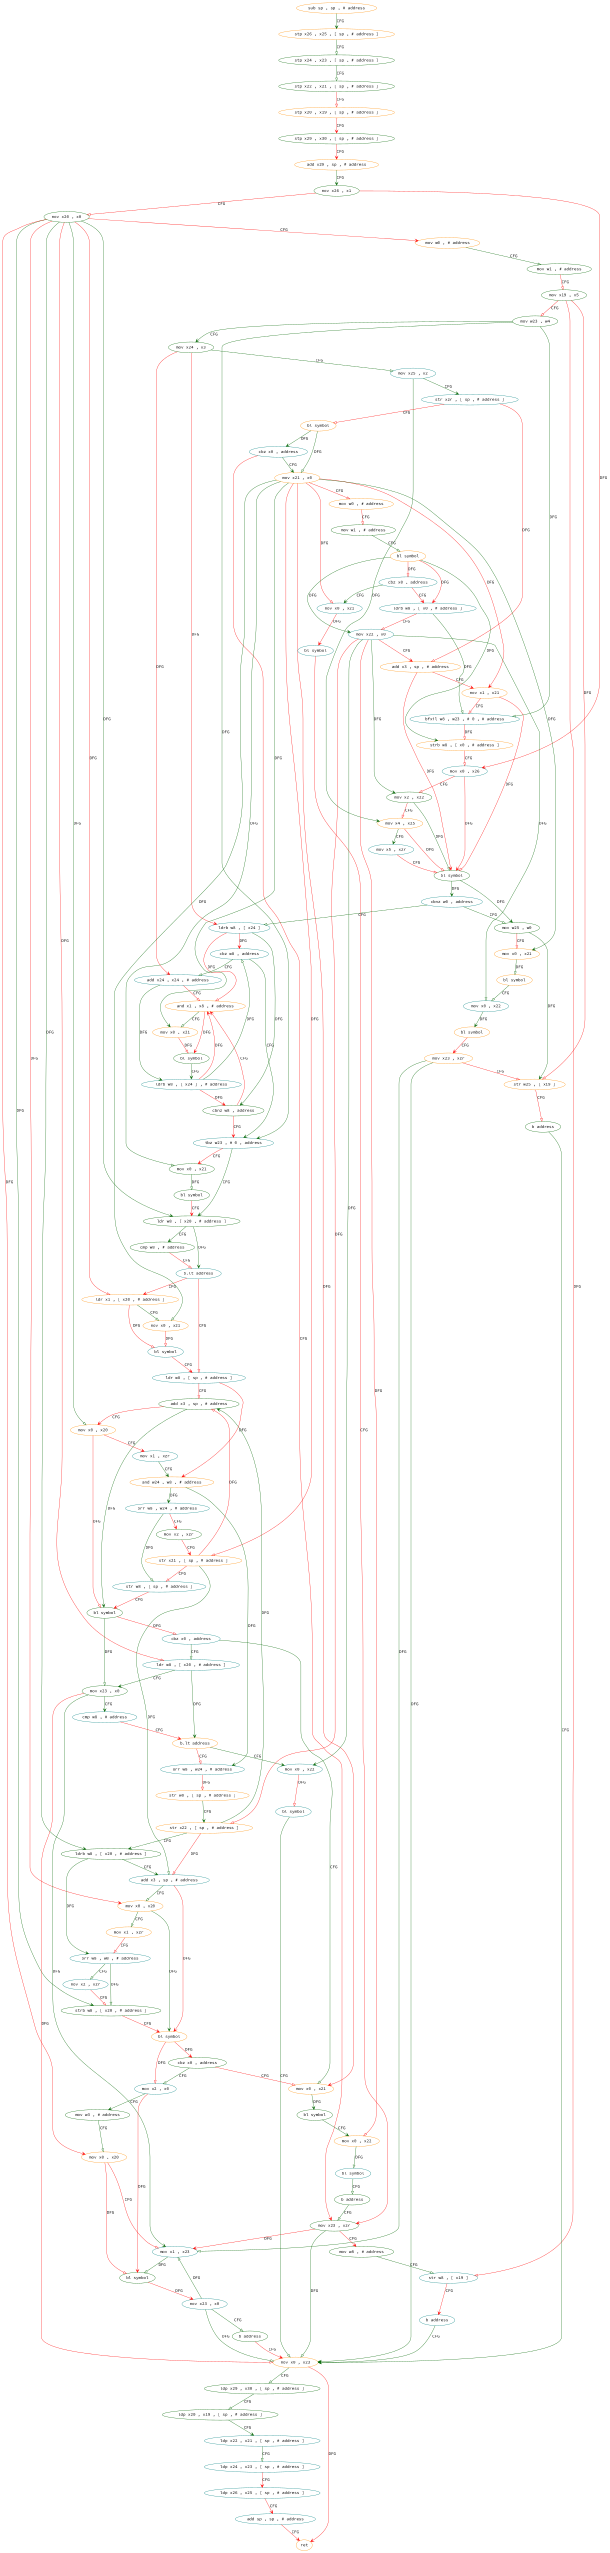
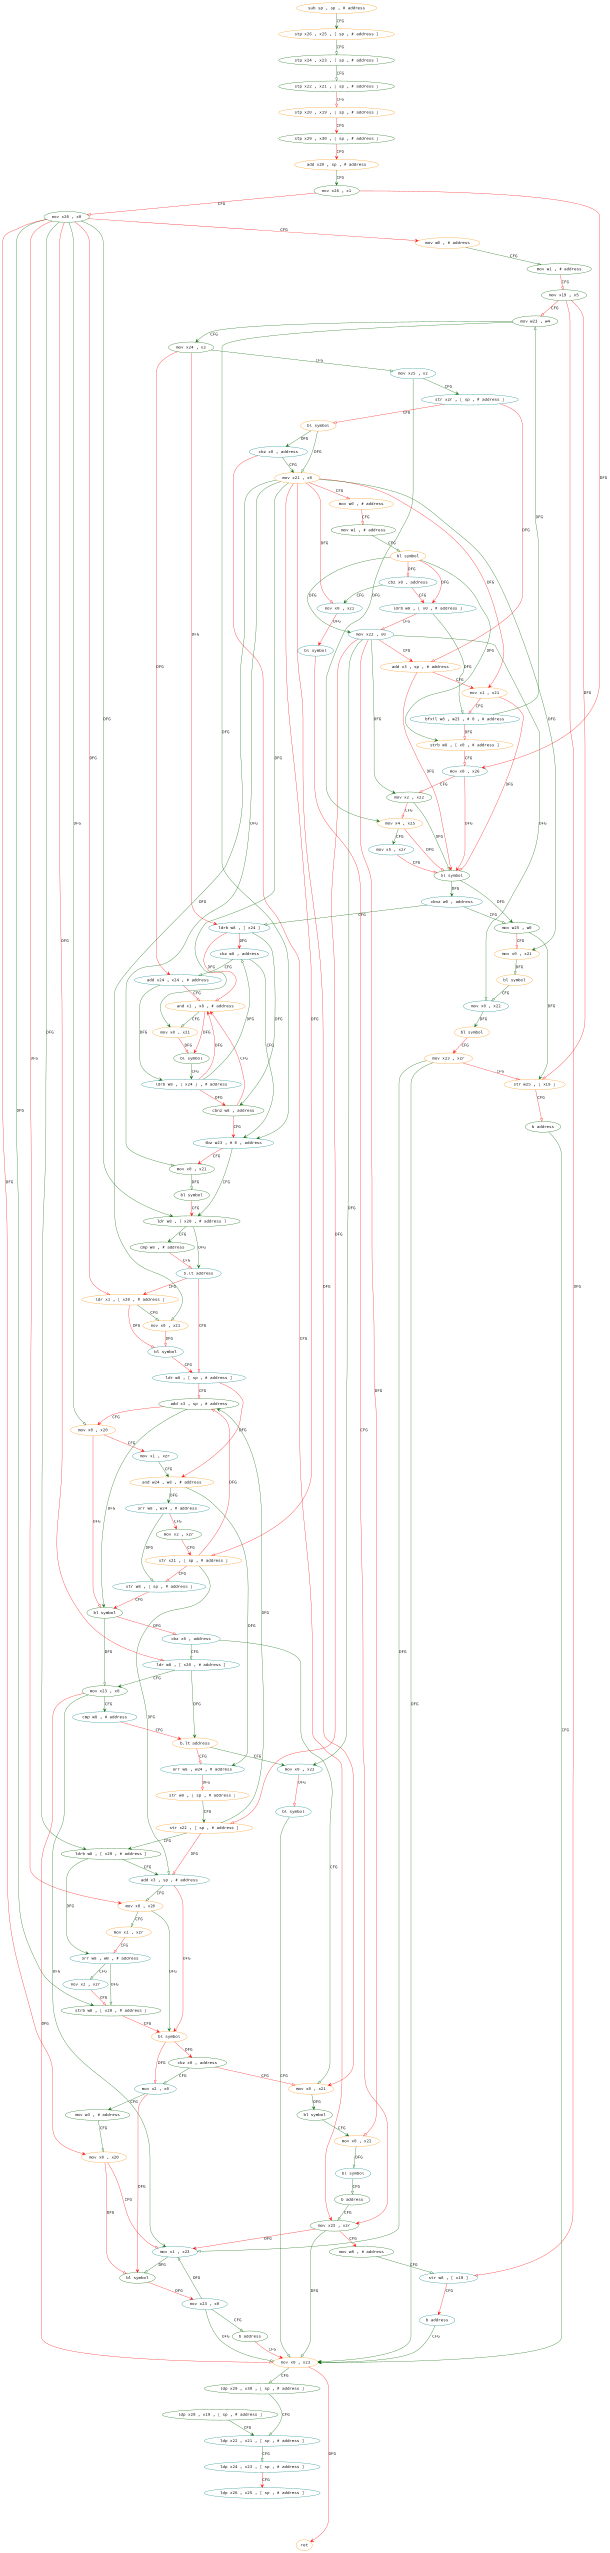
edge "mov w23 , w4" -> "bfxil w8 , w23 , # 0 , # address": reversed
edge "ldp x29 , x30 , [ sp , # address ]" -> "ldp x20 , x19 , [ sp , # address ]": now "ldp x29 , x30 , [ sp , # address ]" -> "ldp x22 , x21 , [ sp , # address ]"
node "add sp , sp , # address": removed
